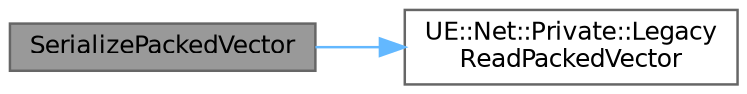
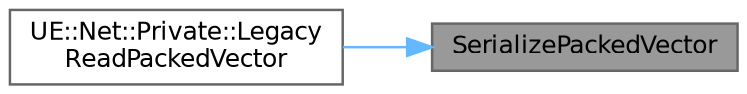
edge "SerializePackedVector" -> "UE::Net::Private::Legacy ReadPackedVector": reversed
